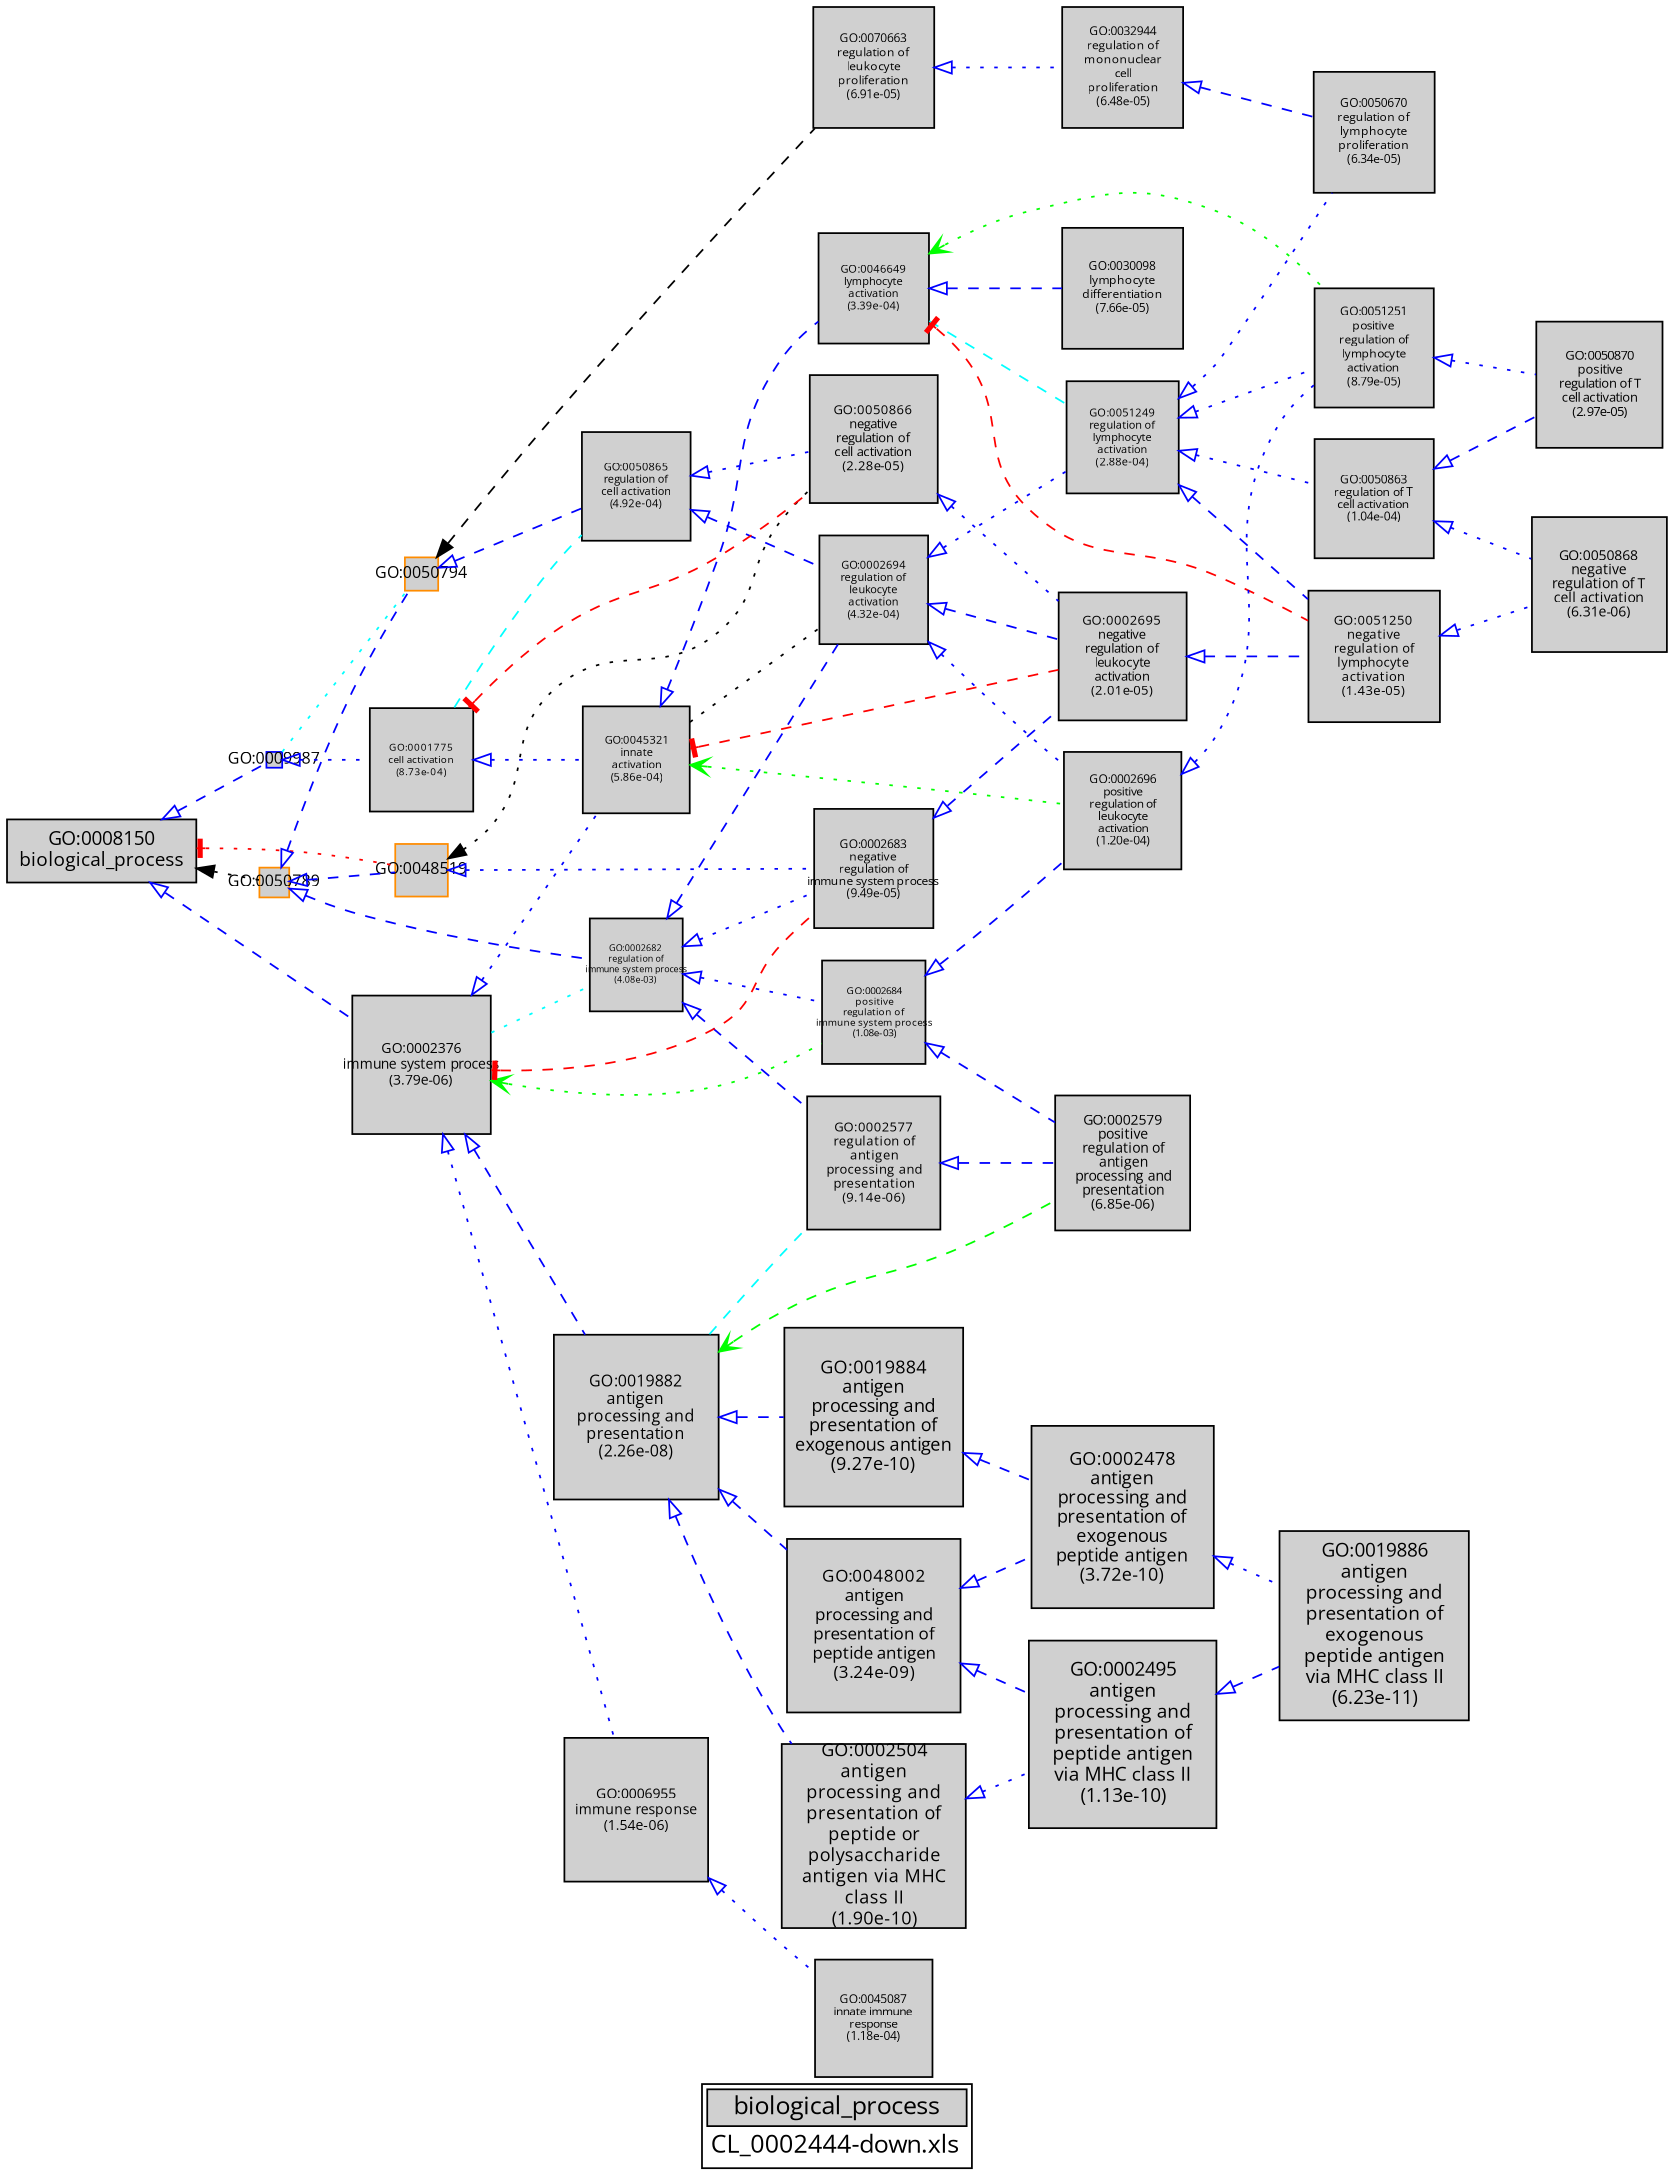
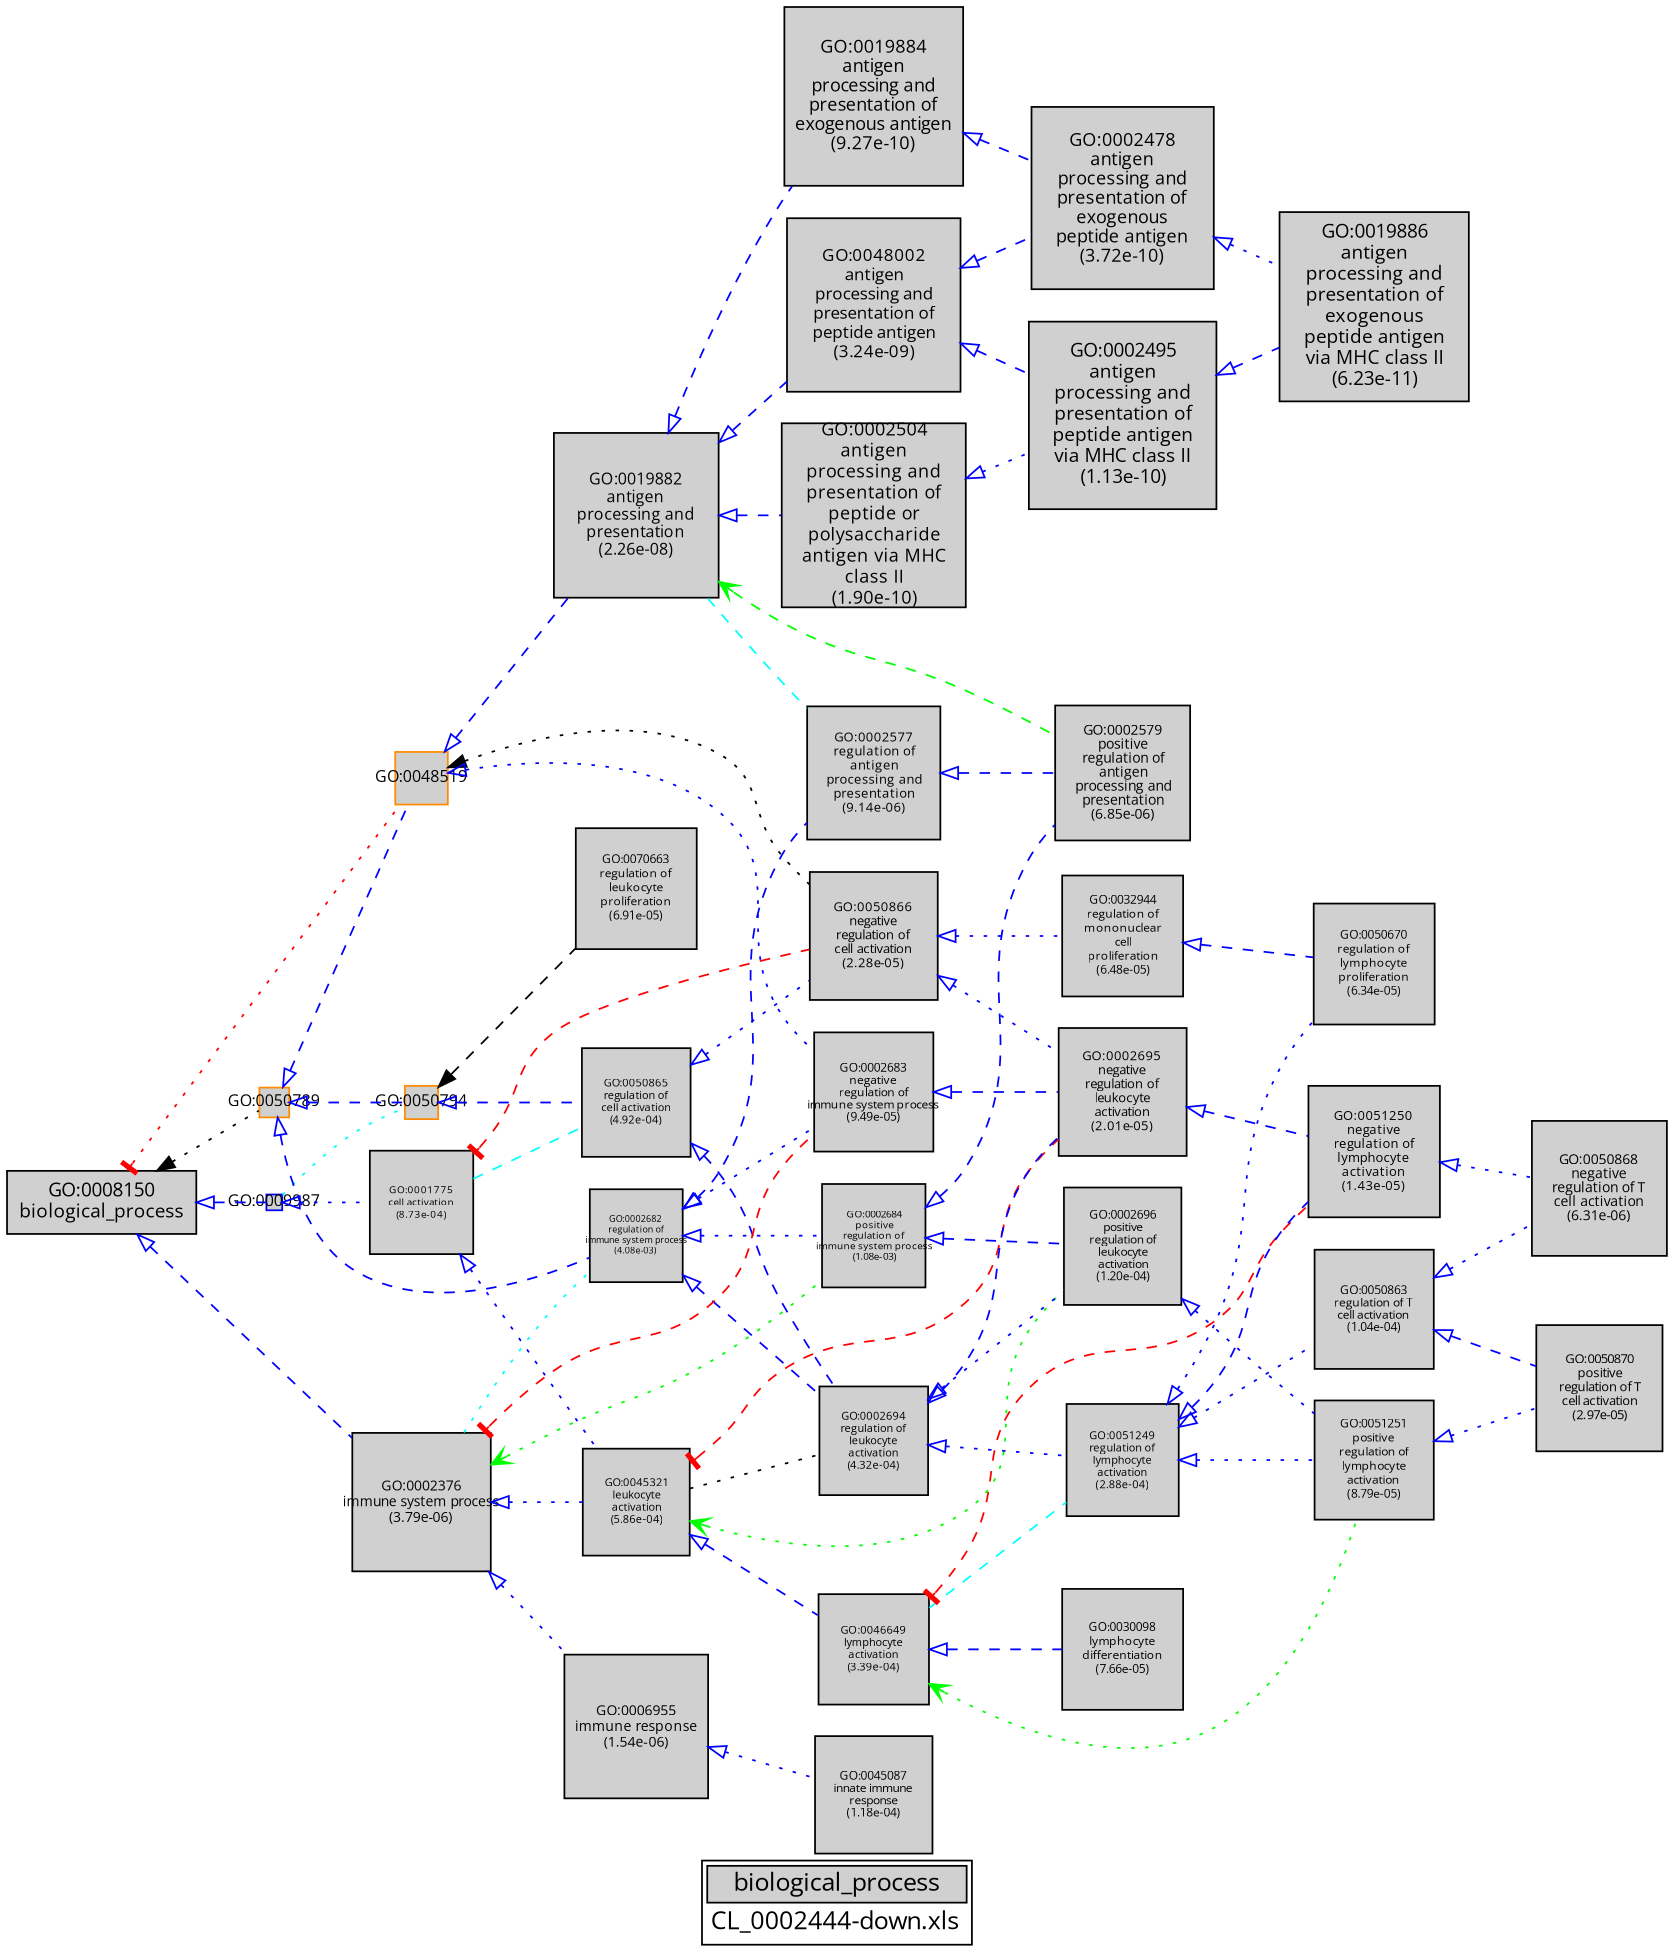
edge "GO:0032944" -> "GO:0070663": now "GO:0032944" -> "GO:0050866"
node "GO:0045321": text "innate" -> "leukocyte"
edge "GO:0019882" -> "GO:0002376": now "GO:0019882" -> "GO:0048519"
